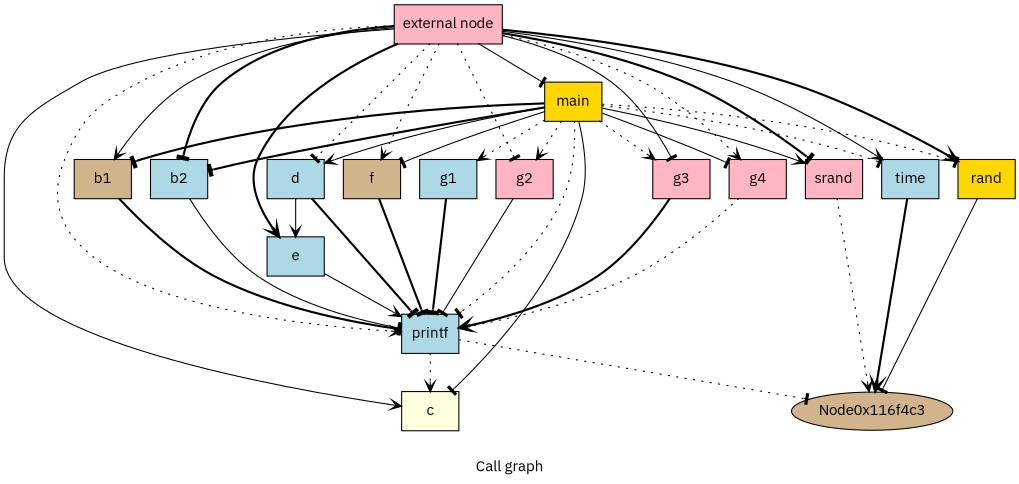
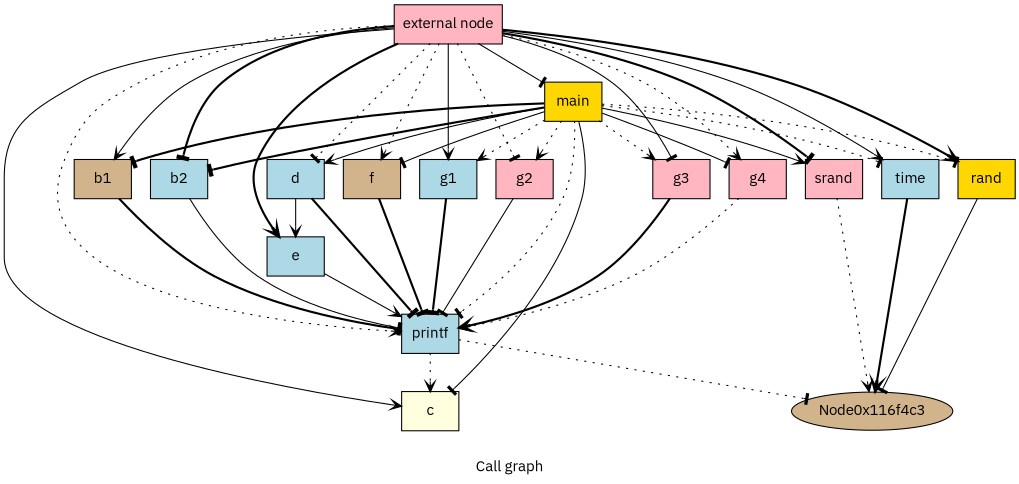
edge "external node" -> "g1": added
